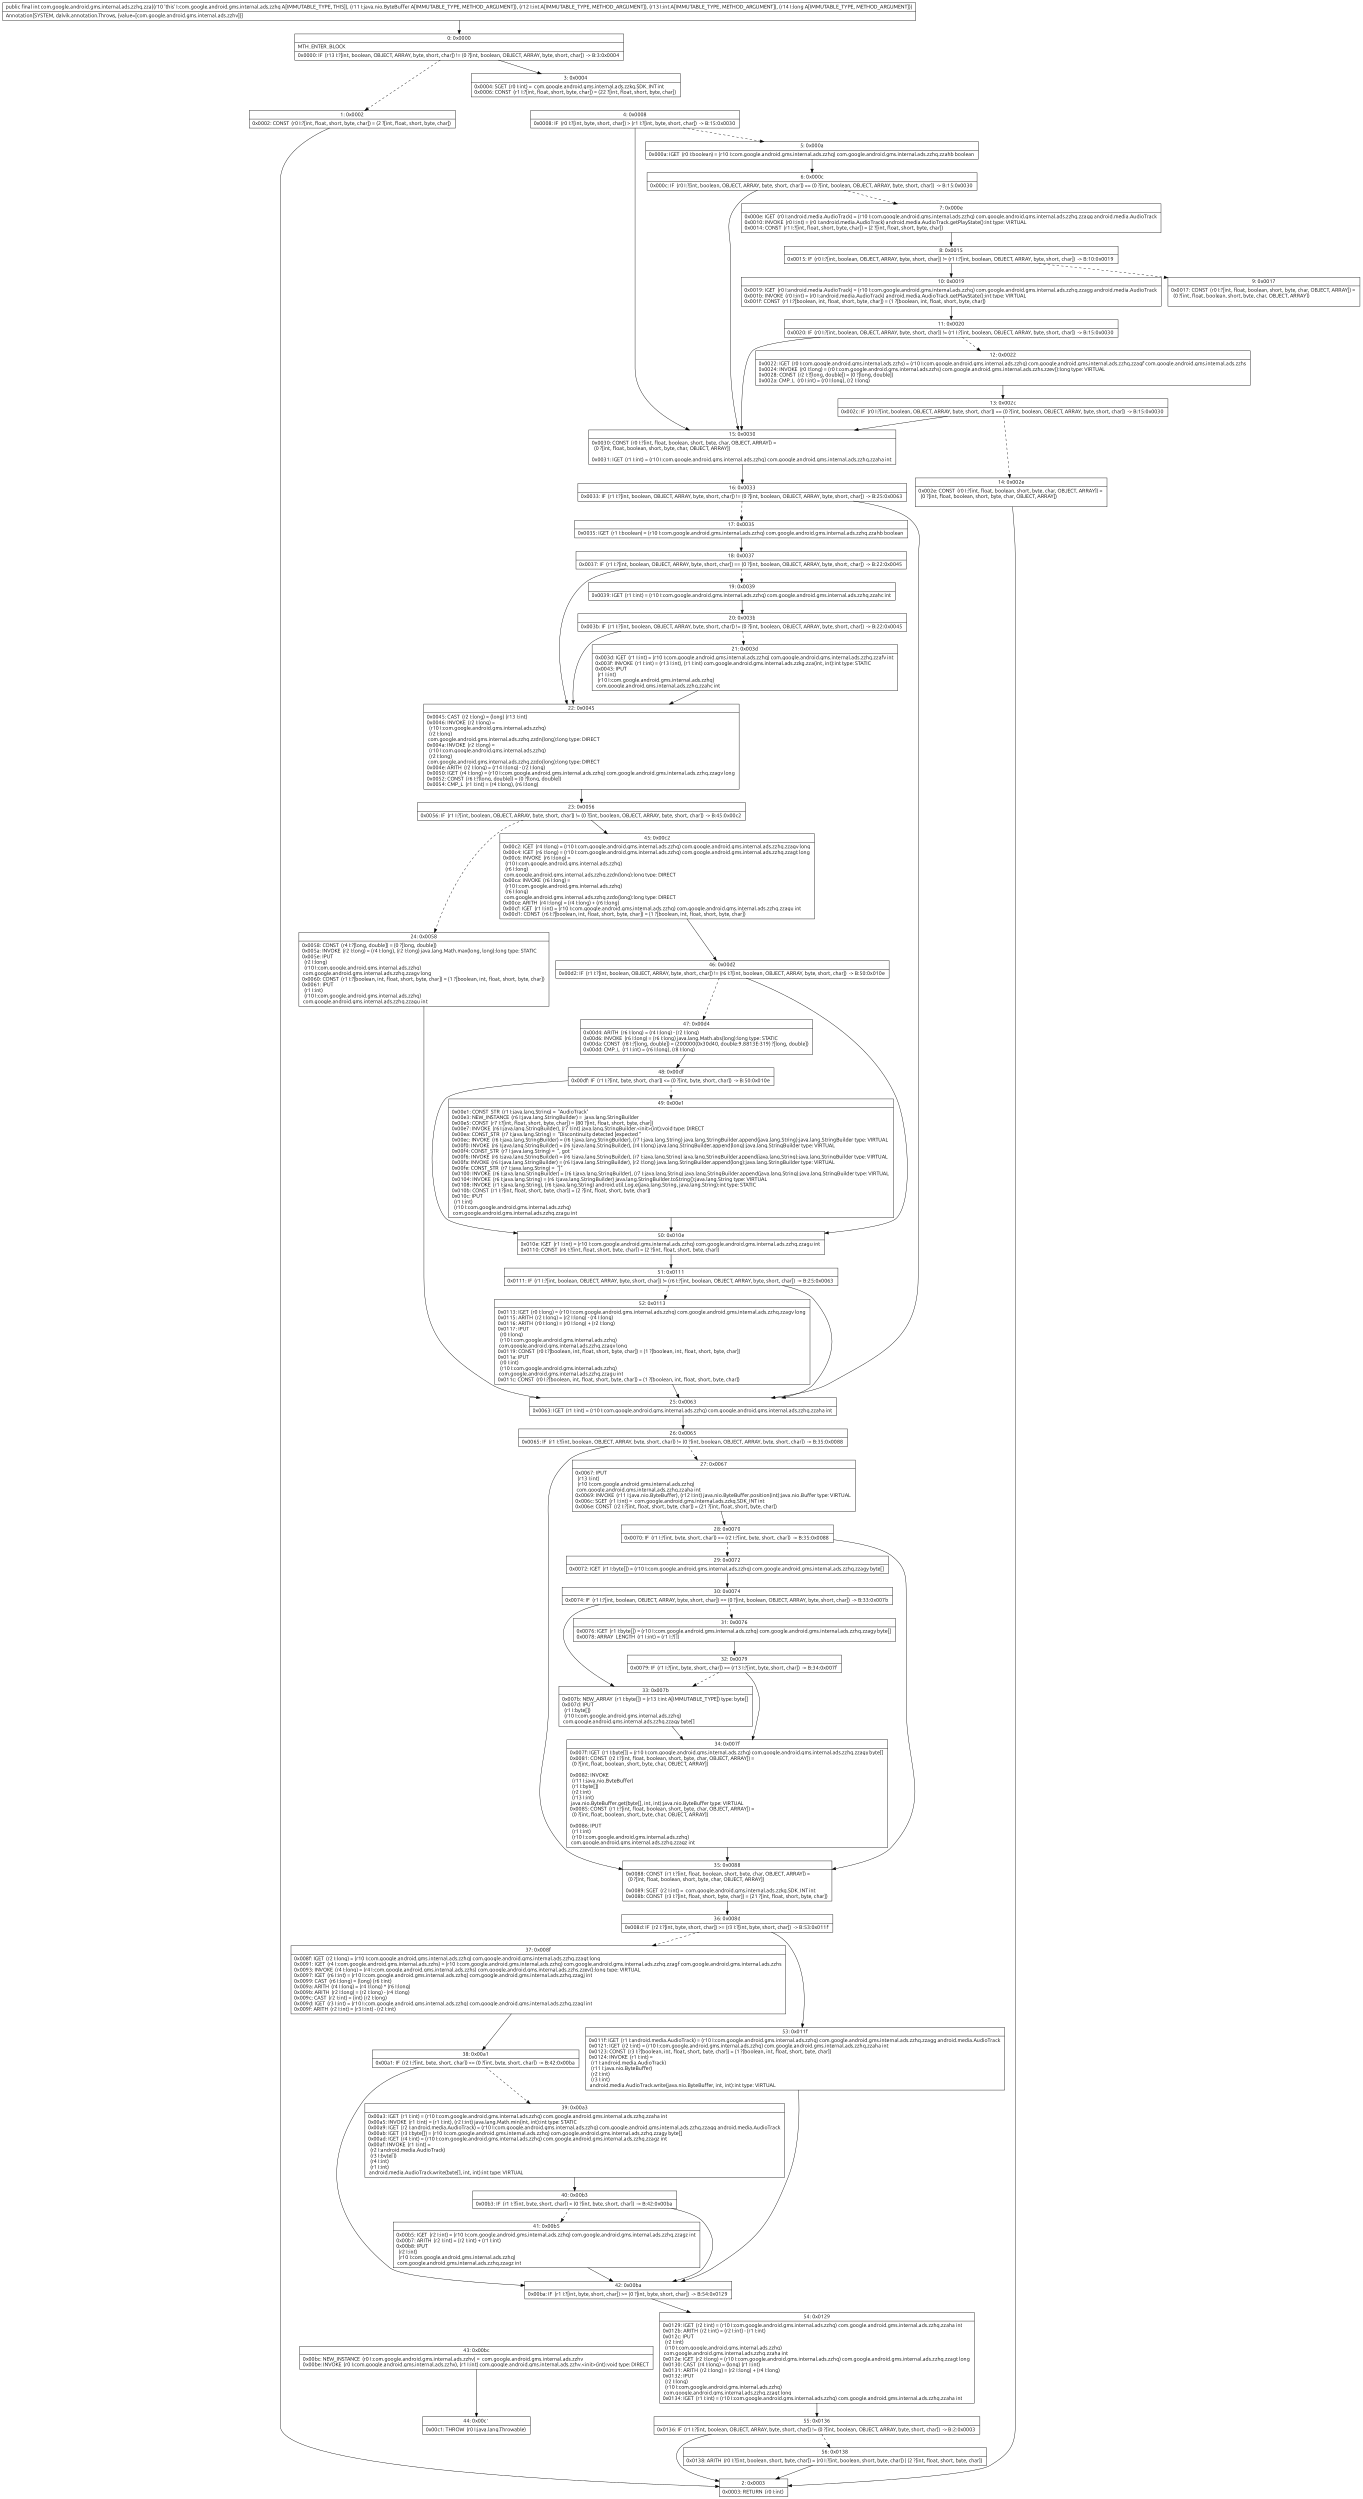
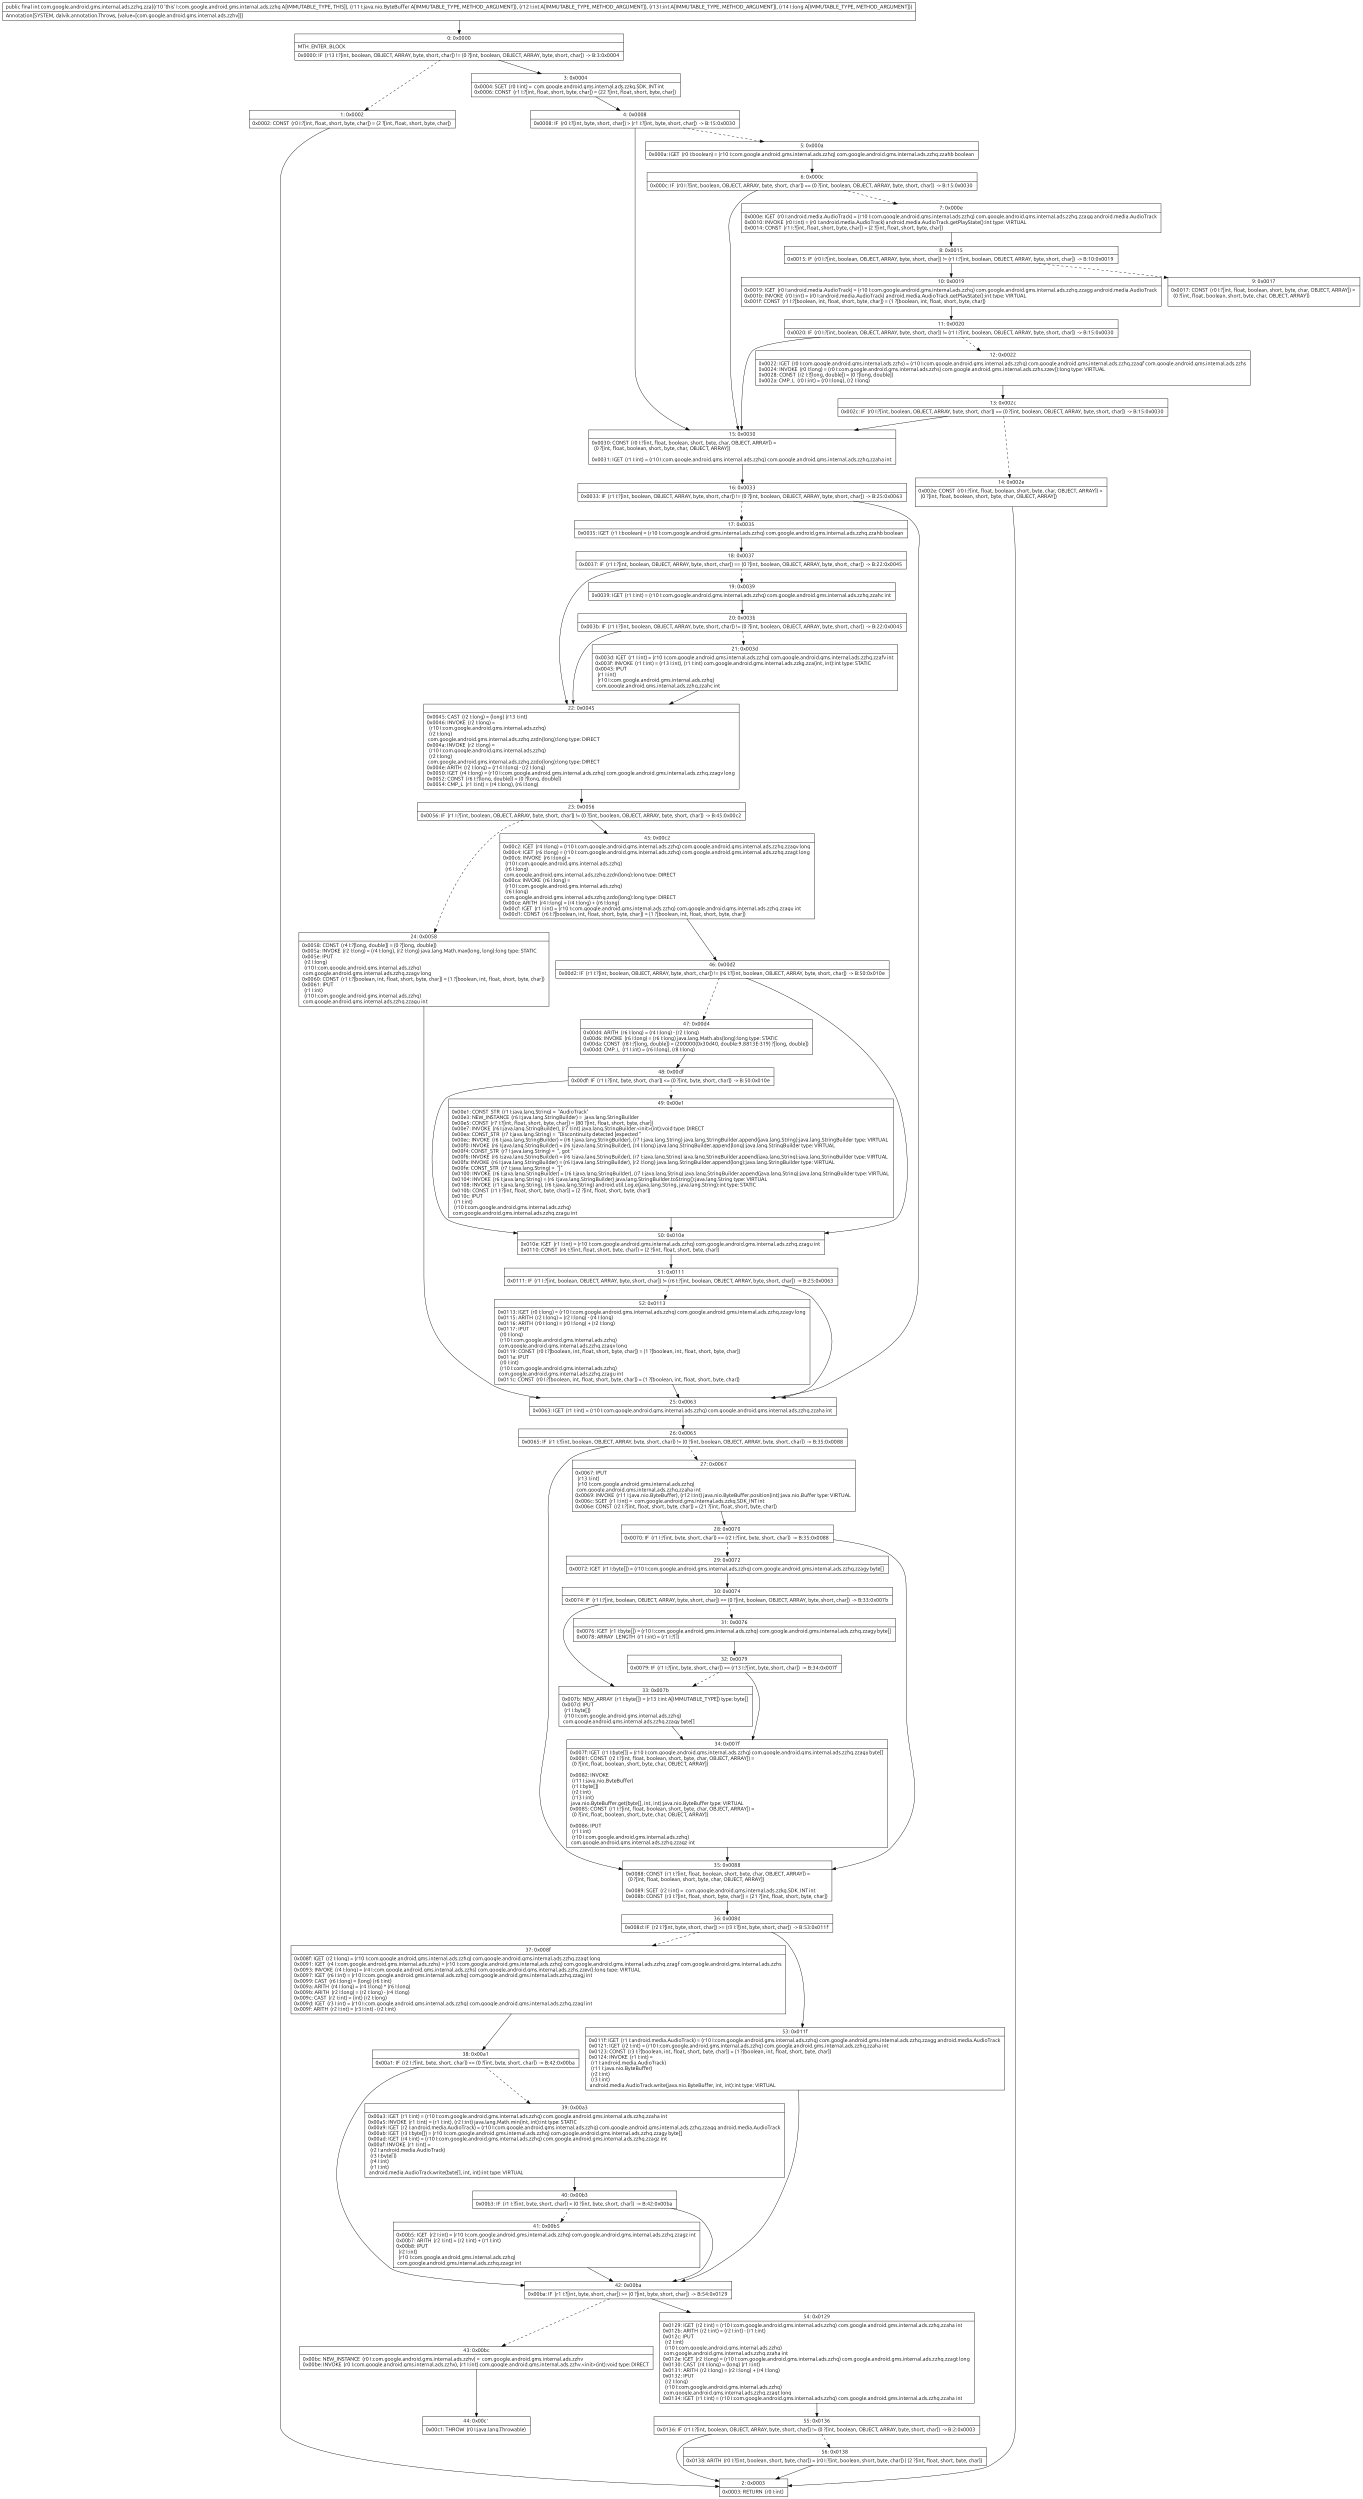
edge "3: 0x0004" -> "4: 0x0008": added
edge "42: 0x00ba" -> "43: 0x00bc": added
